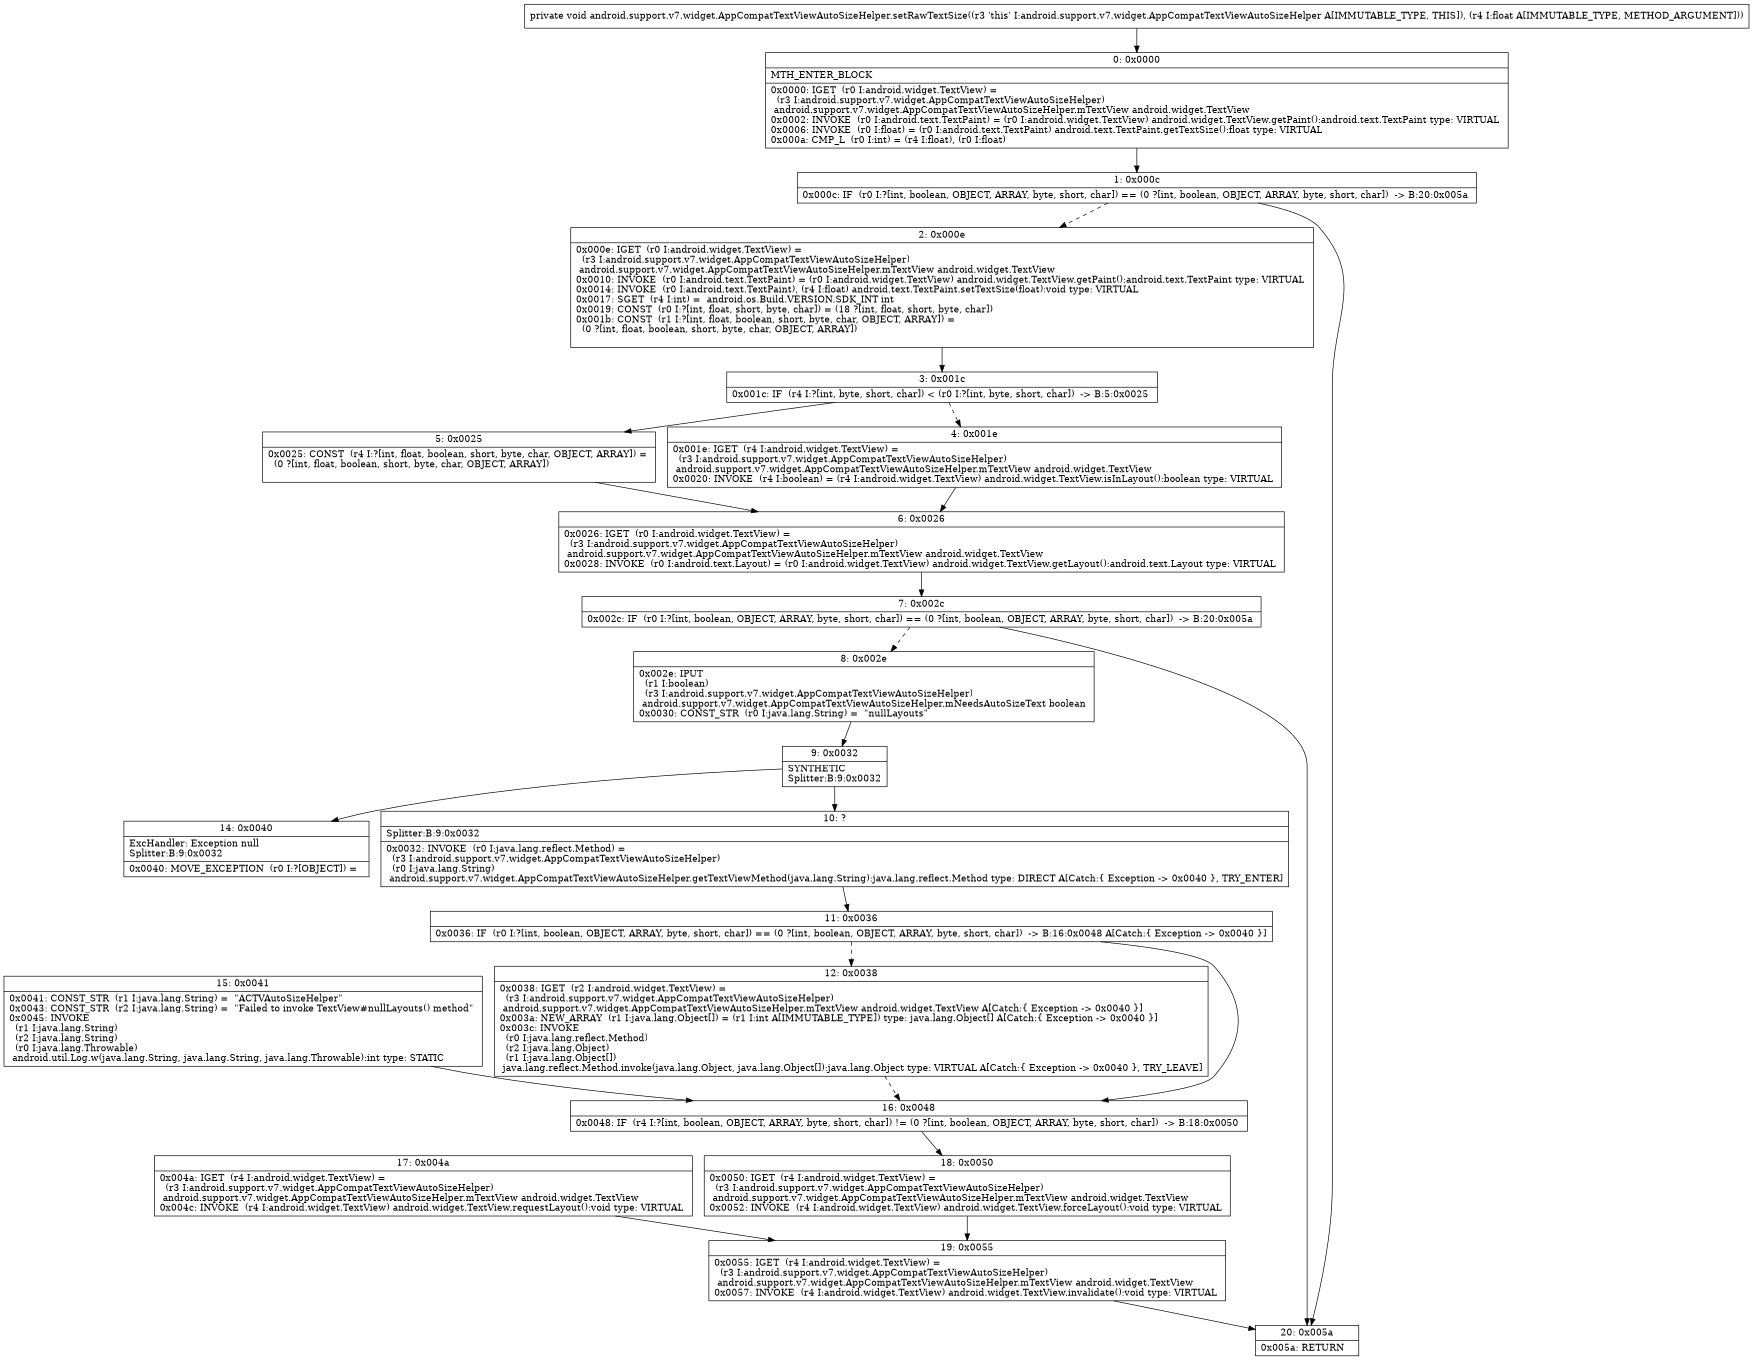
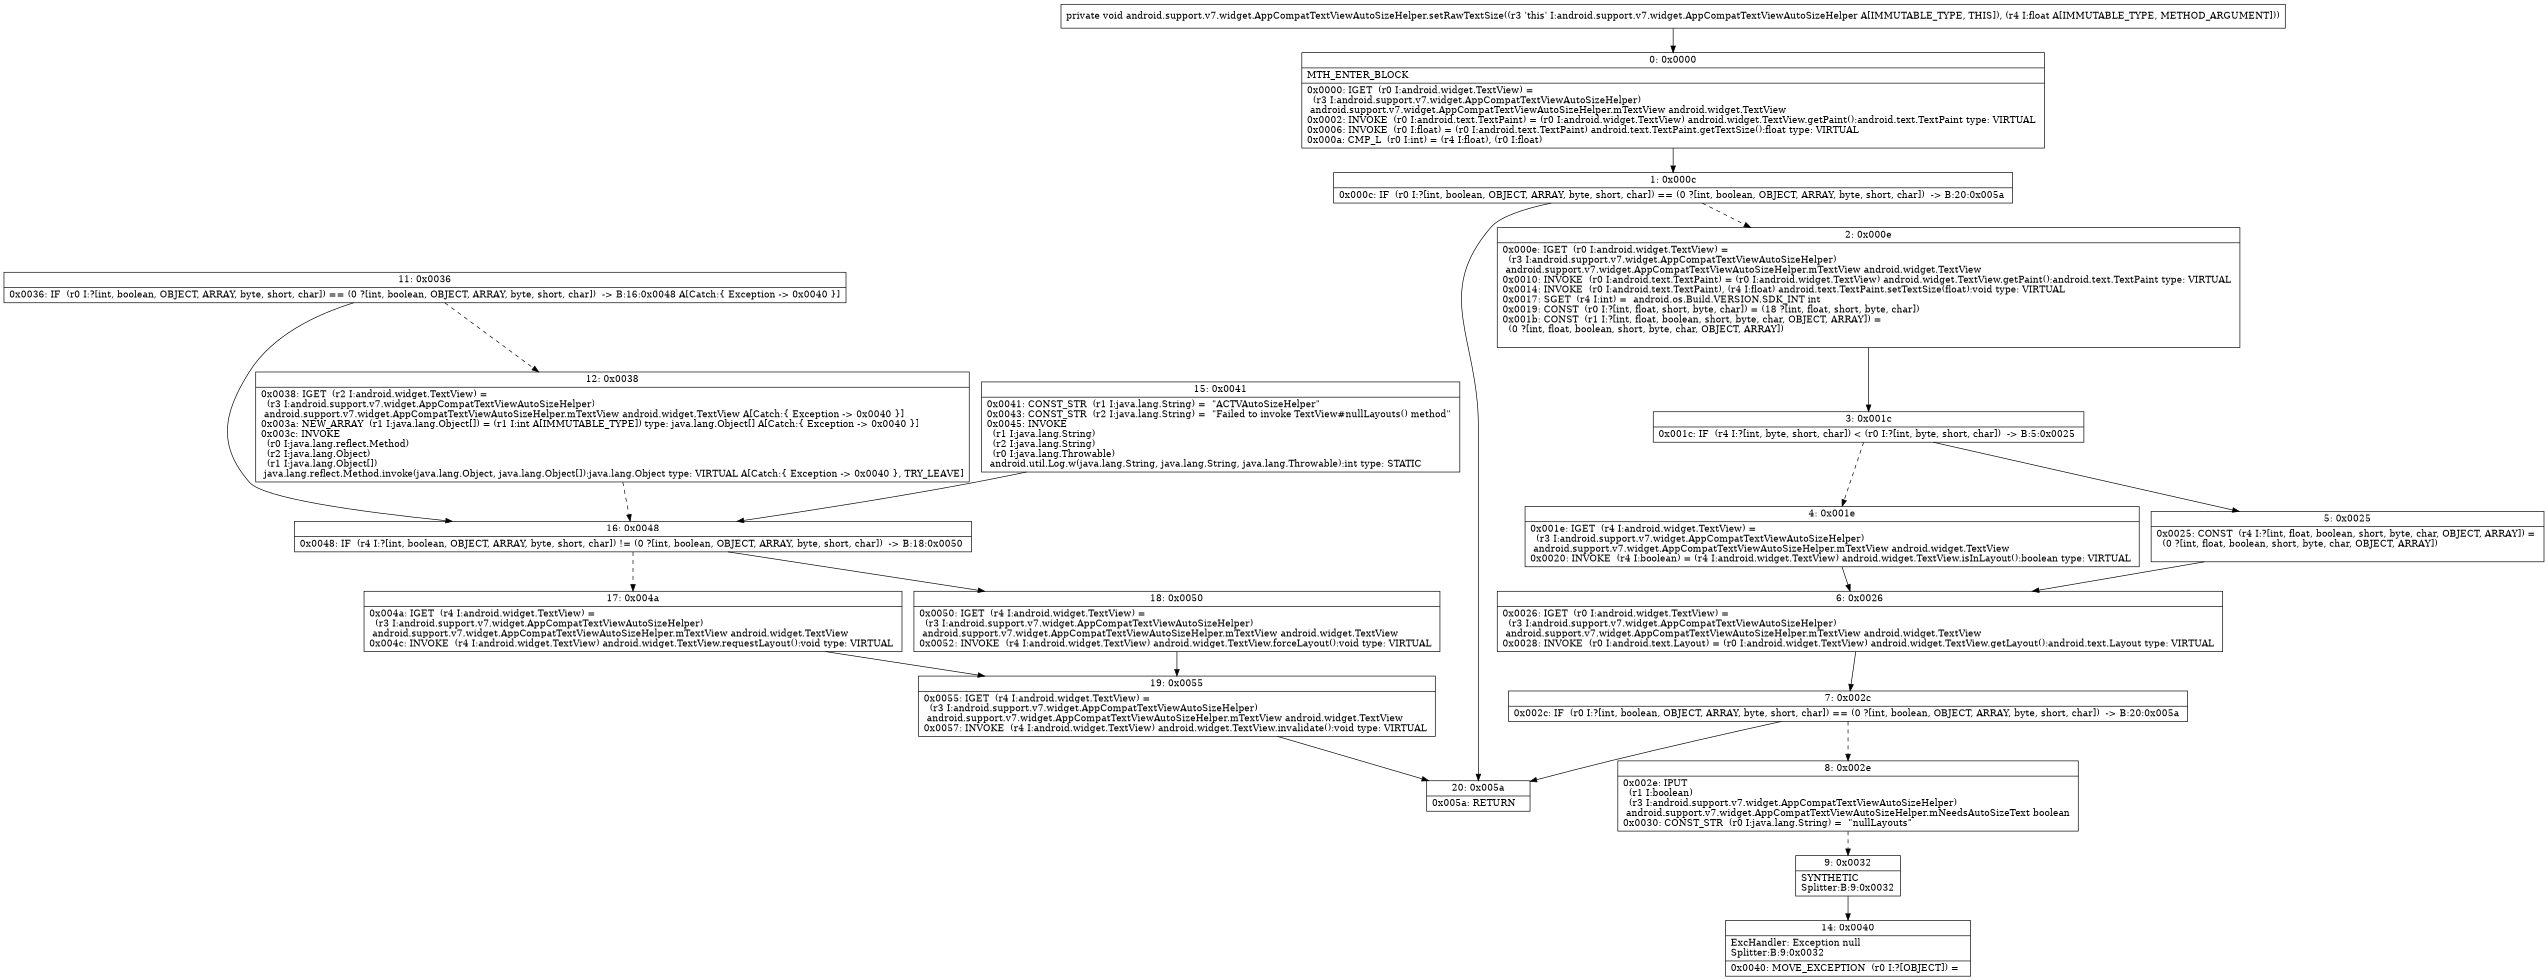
edge "16: 0x0048" -> "17: 0x004a": added
edge "8: 0x002e" -> "9: 0x0032": style solid -> dashed
node "10: ?": removed
